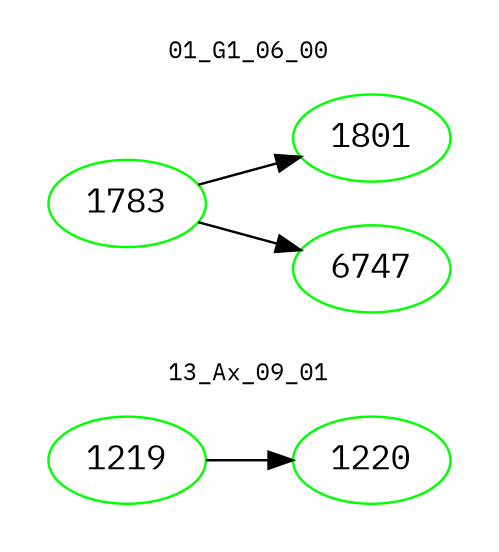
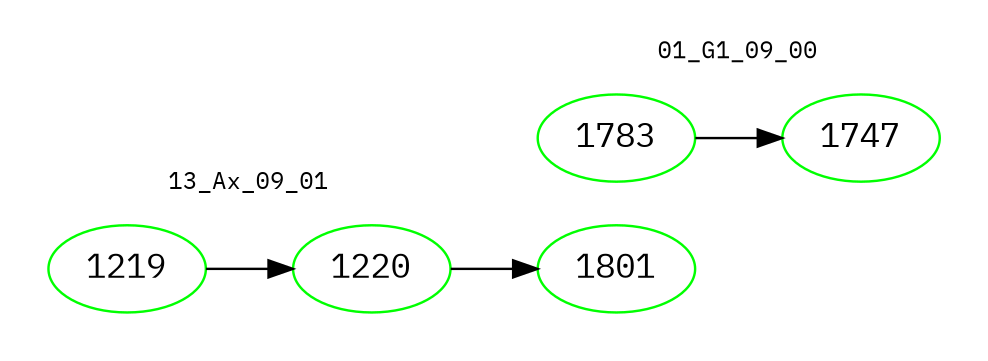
cluster "01_G1_06_00": label "01_G1_06_00" -> "01_G1_09_00"
edge "1783" -> "1801": now "1220" -> "1801"
node "6747": label "6747" -> "1747"
